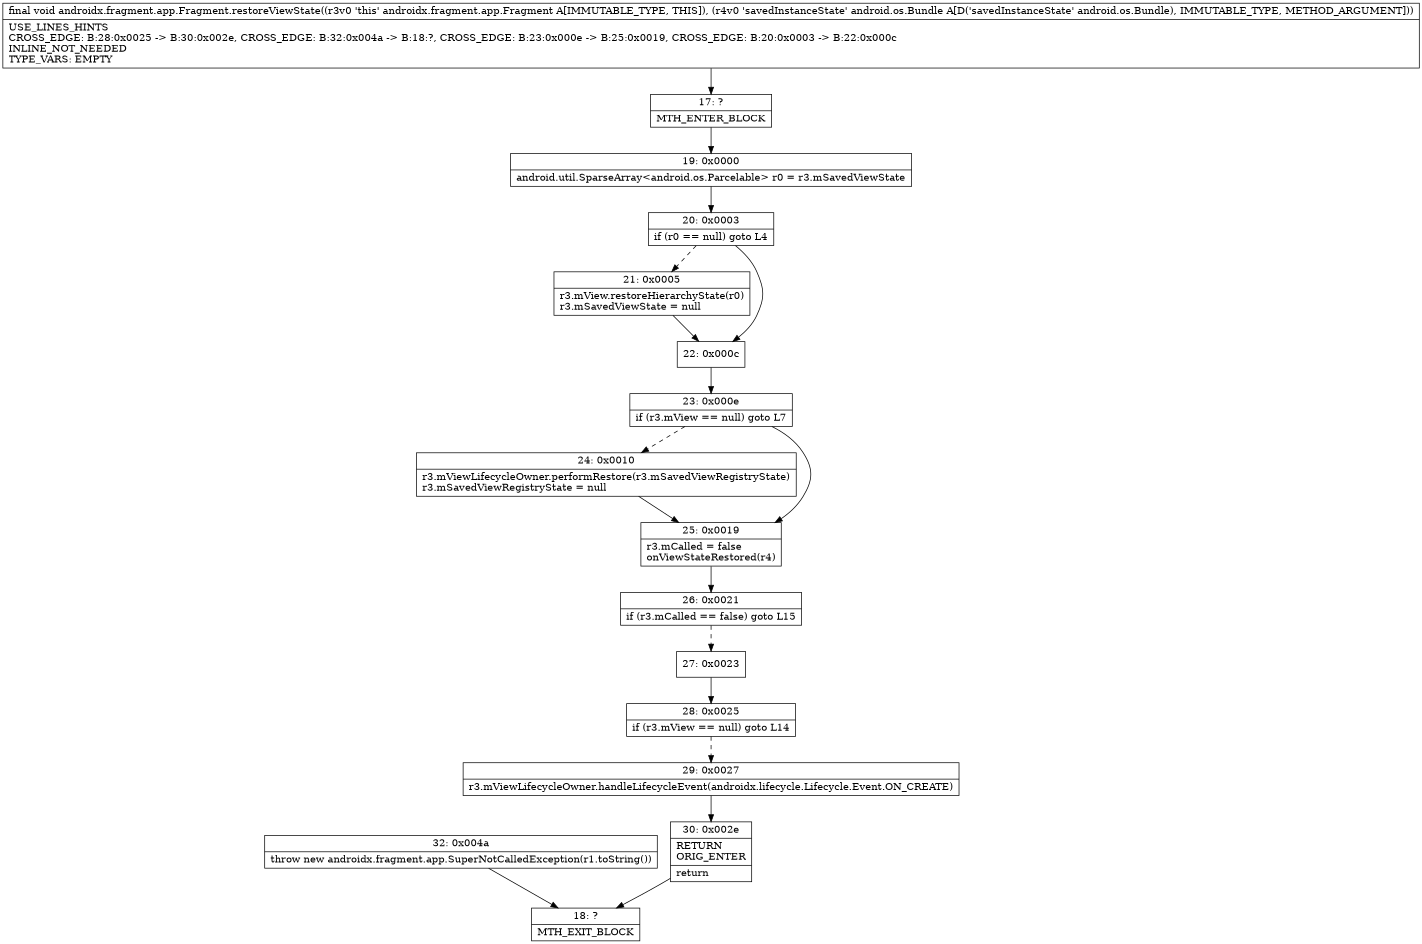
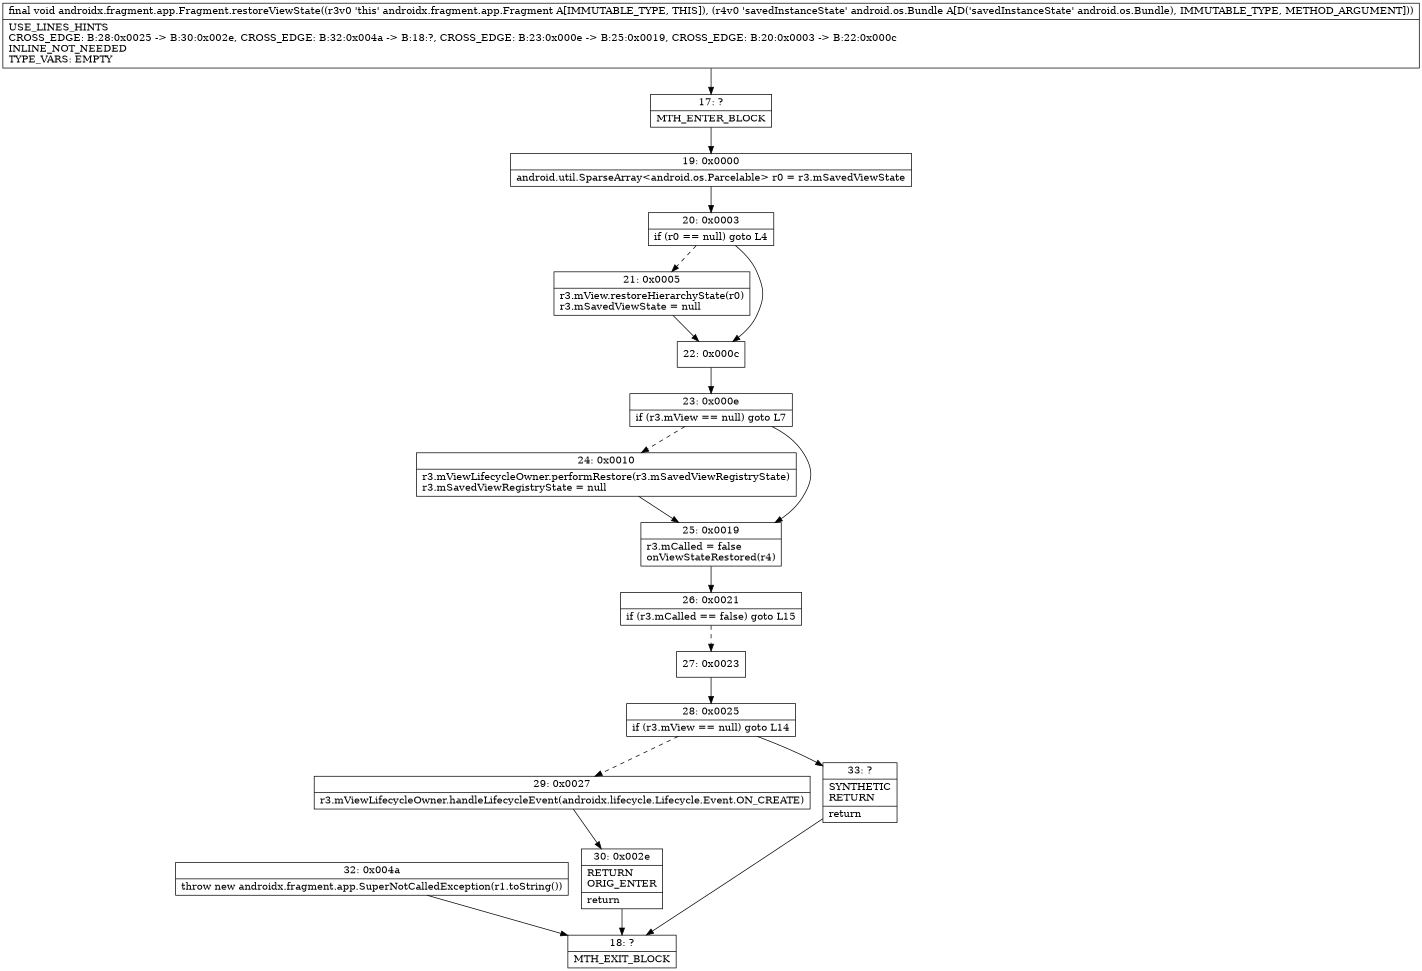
node "33: ?": added
